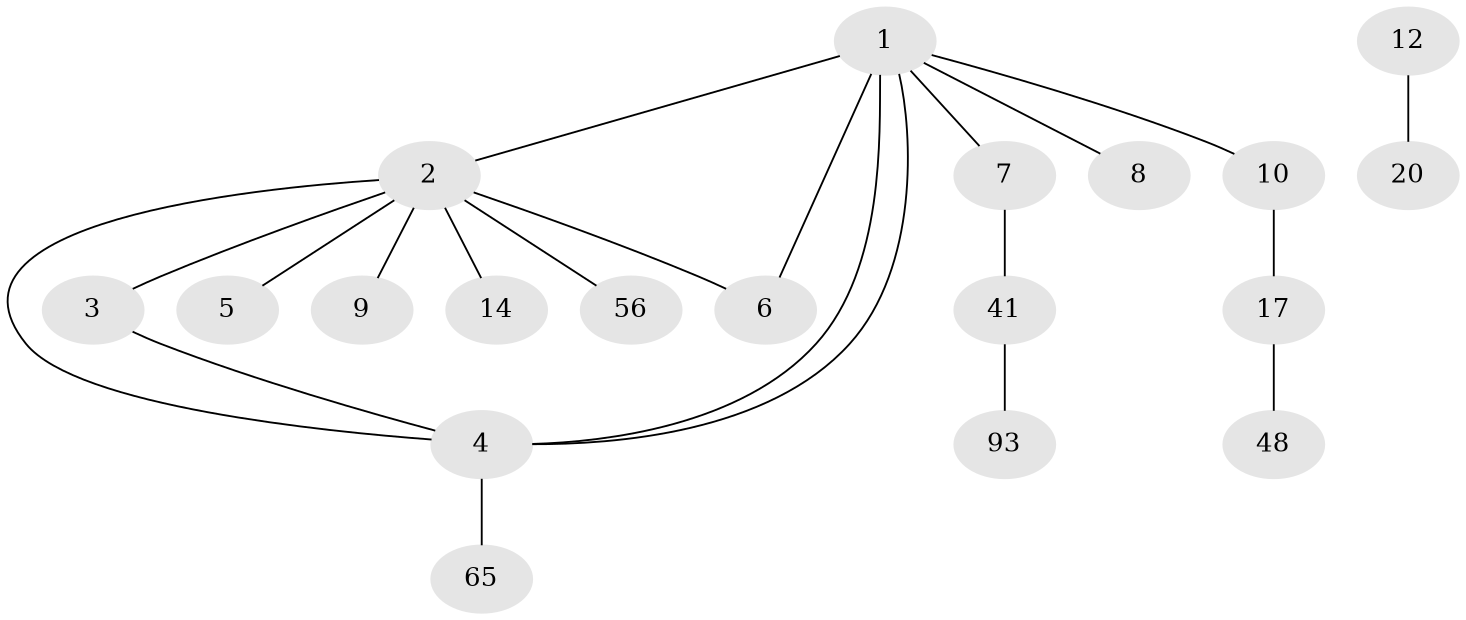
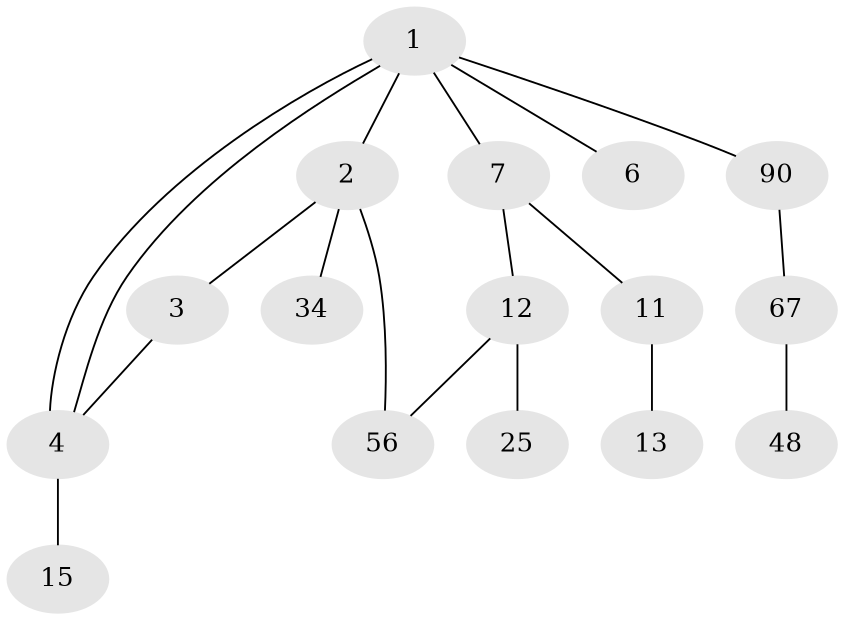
node "8": removed
node "10": label "10" -> "90"
node "20": label "20" -> "25"
edge "2" -- "6": removed
edge "7" -- "12": added
node "5": removed
node "9": removed
node "14": label "14" -> "34"
node "41": label "41" -> "11"
node "17": label "17" -> "67"
edge "2" -- "4": removed
edge "12" -- "56": added
node "93": label "93" -> "13"
node "65": label "65" -> "15"
